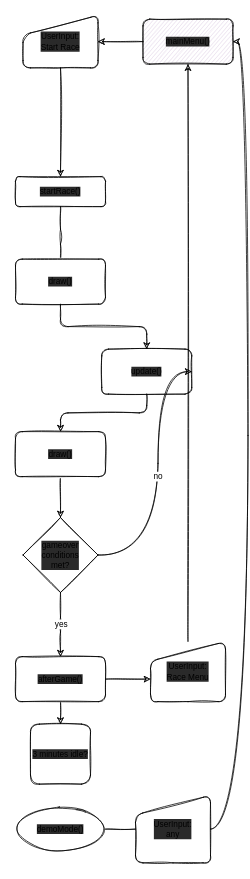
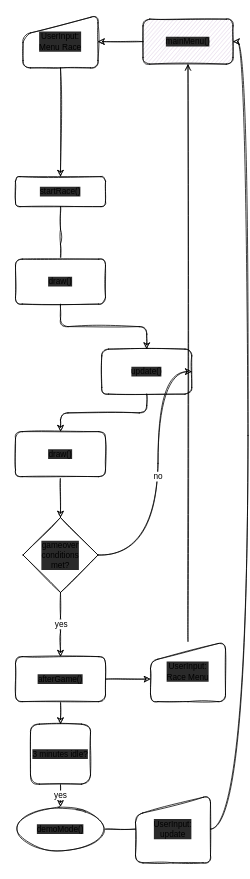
node "UserInput: Start Race": label "UserInput: Start Race" -> "UserInput: Menu Race"
edge "UserInput: Race Menu" -> "mainMenu()": arrowhead classic -> open
edge "3 minutes idle?" -> "demoMode()": added, label "yes"
node "UserInput: any": label "UserInput: any" -> "UserInput: update"
